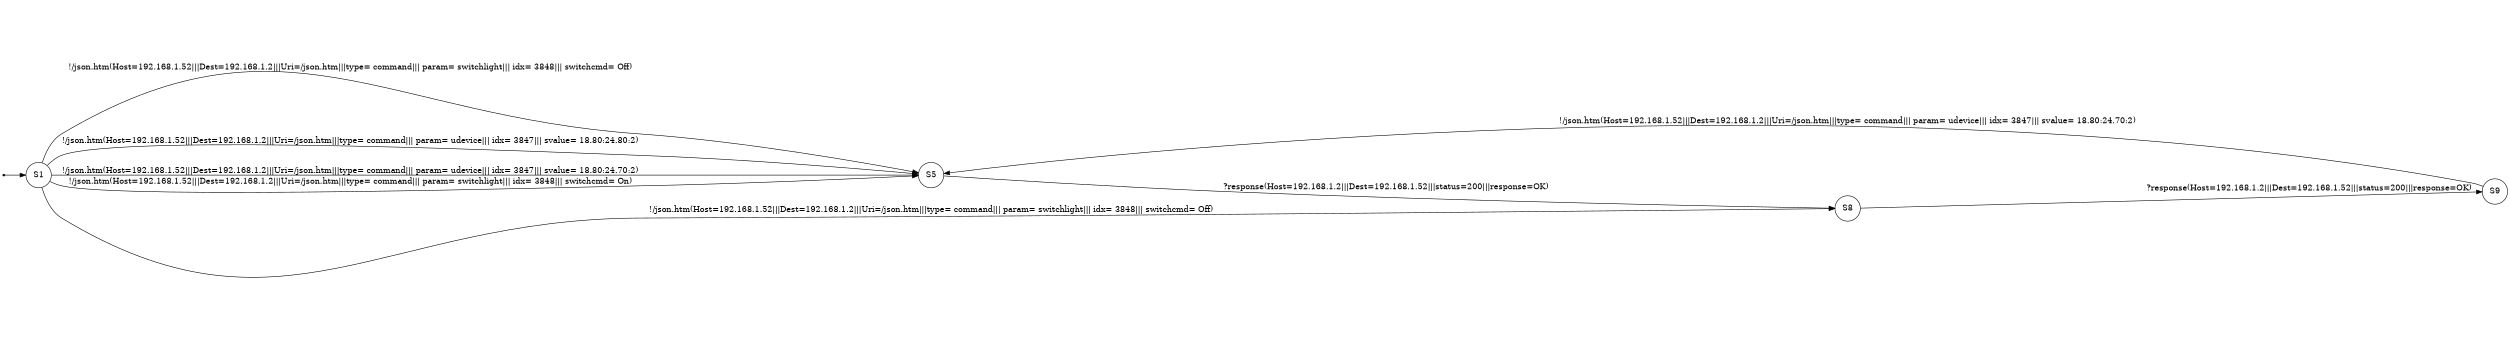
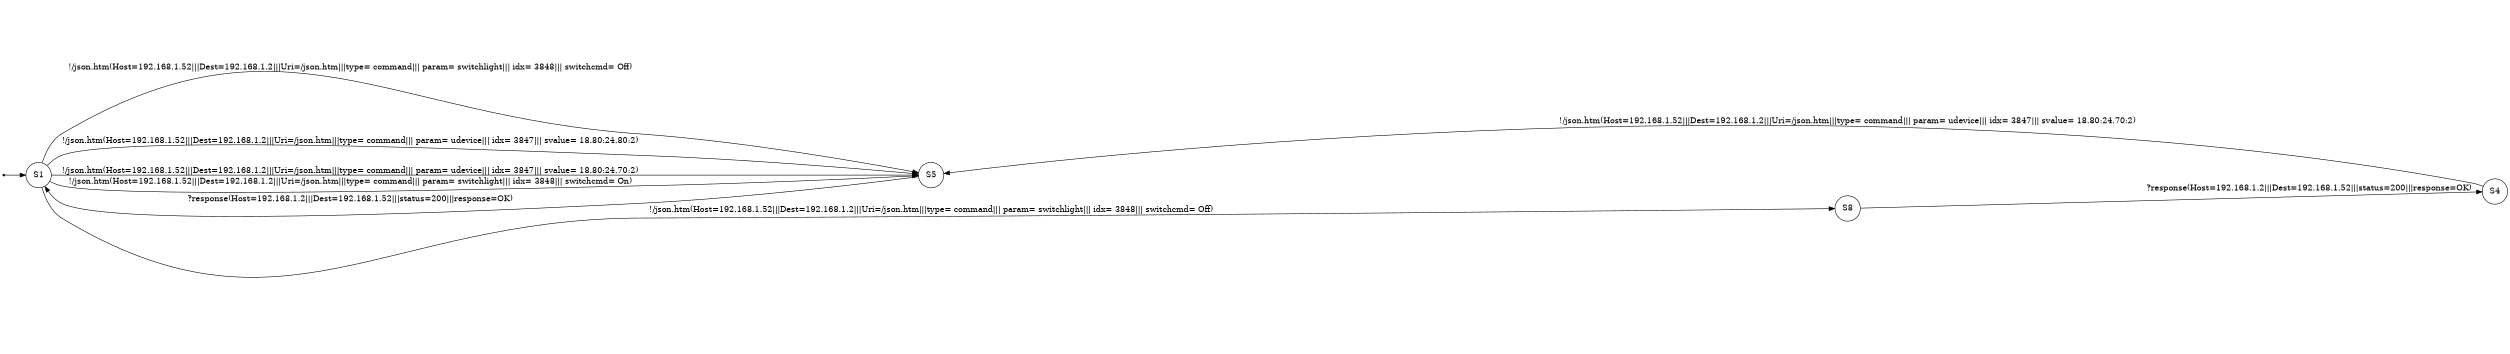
node "S9": label "S9" -> "S4"
edge "S5" -> "S8": now "S5" -> "S1"
